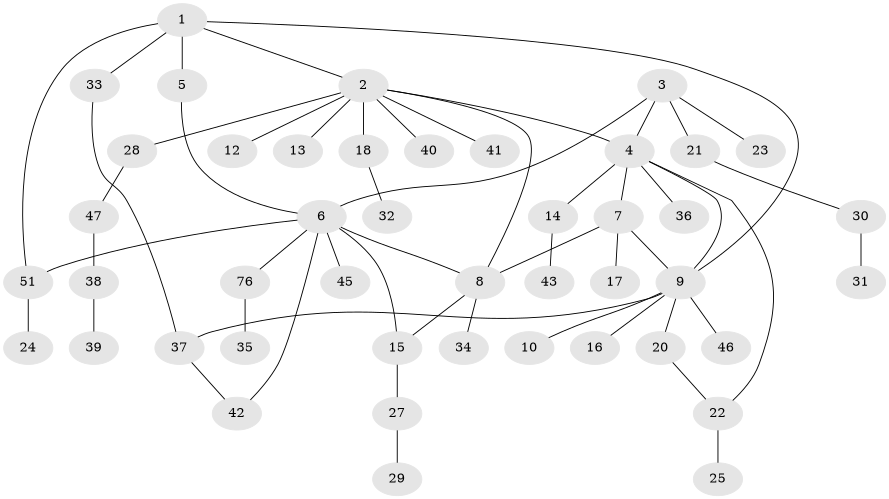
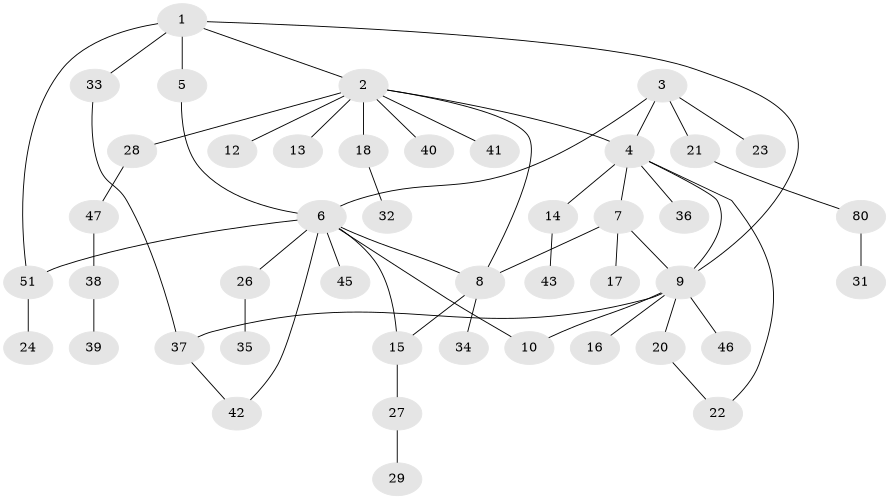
node "30": label "30" -> "80"
node "76": label "76" -> "26"
edge "6" -- "10": added
node "25": removed
